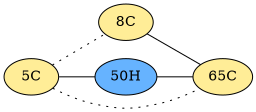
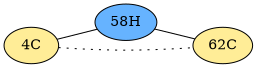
node "8C": removed
node "5C": label "5C" -> "4C"
node "50H": label "50H" -> "58H"
node "65C": label "65C" -> "62C"
